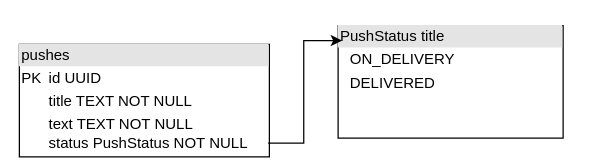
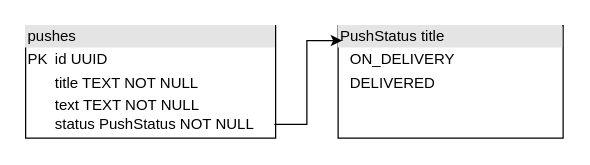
node "pushes PK id UUID title TEXT NOT NULL text TEXT NOT NULL status PushStatus NOT NULL": moved (144, 101) -> (151, 82)
